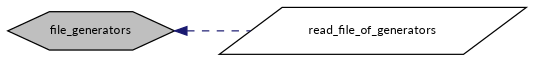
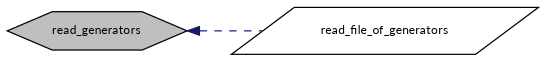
node "file_generators": label "file_generators" -> "read_generators"
